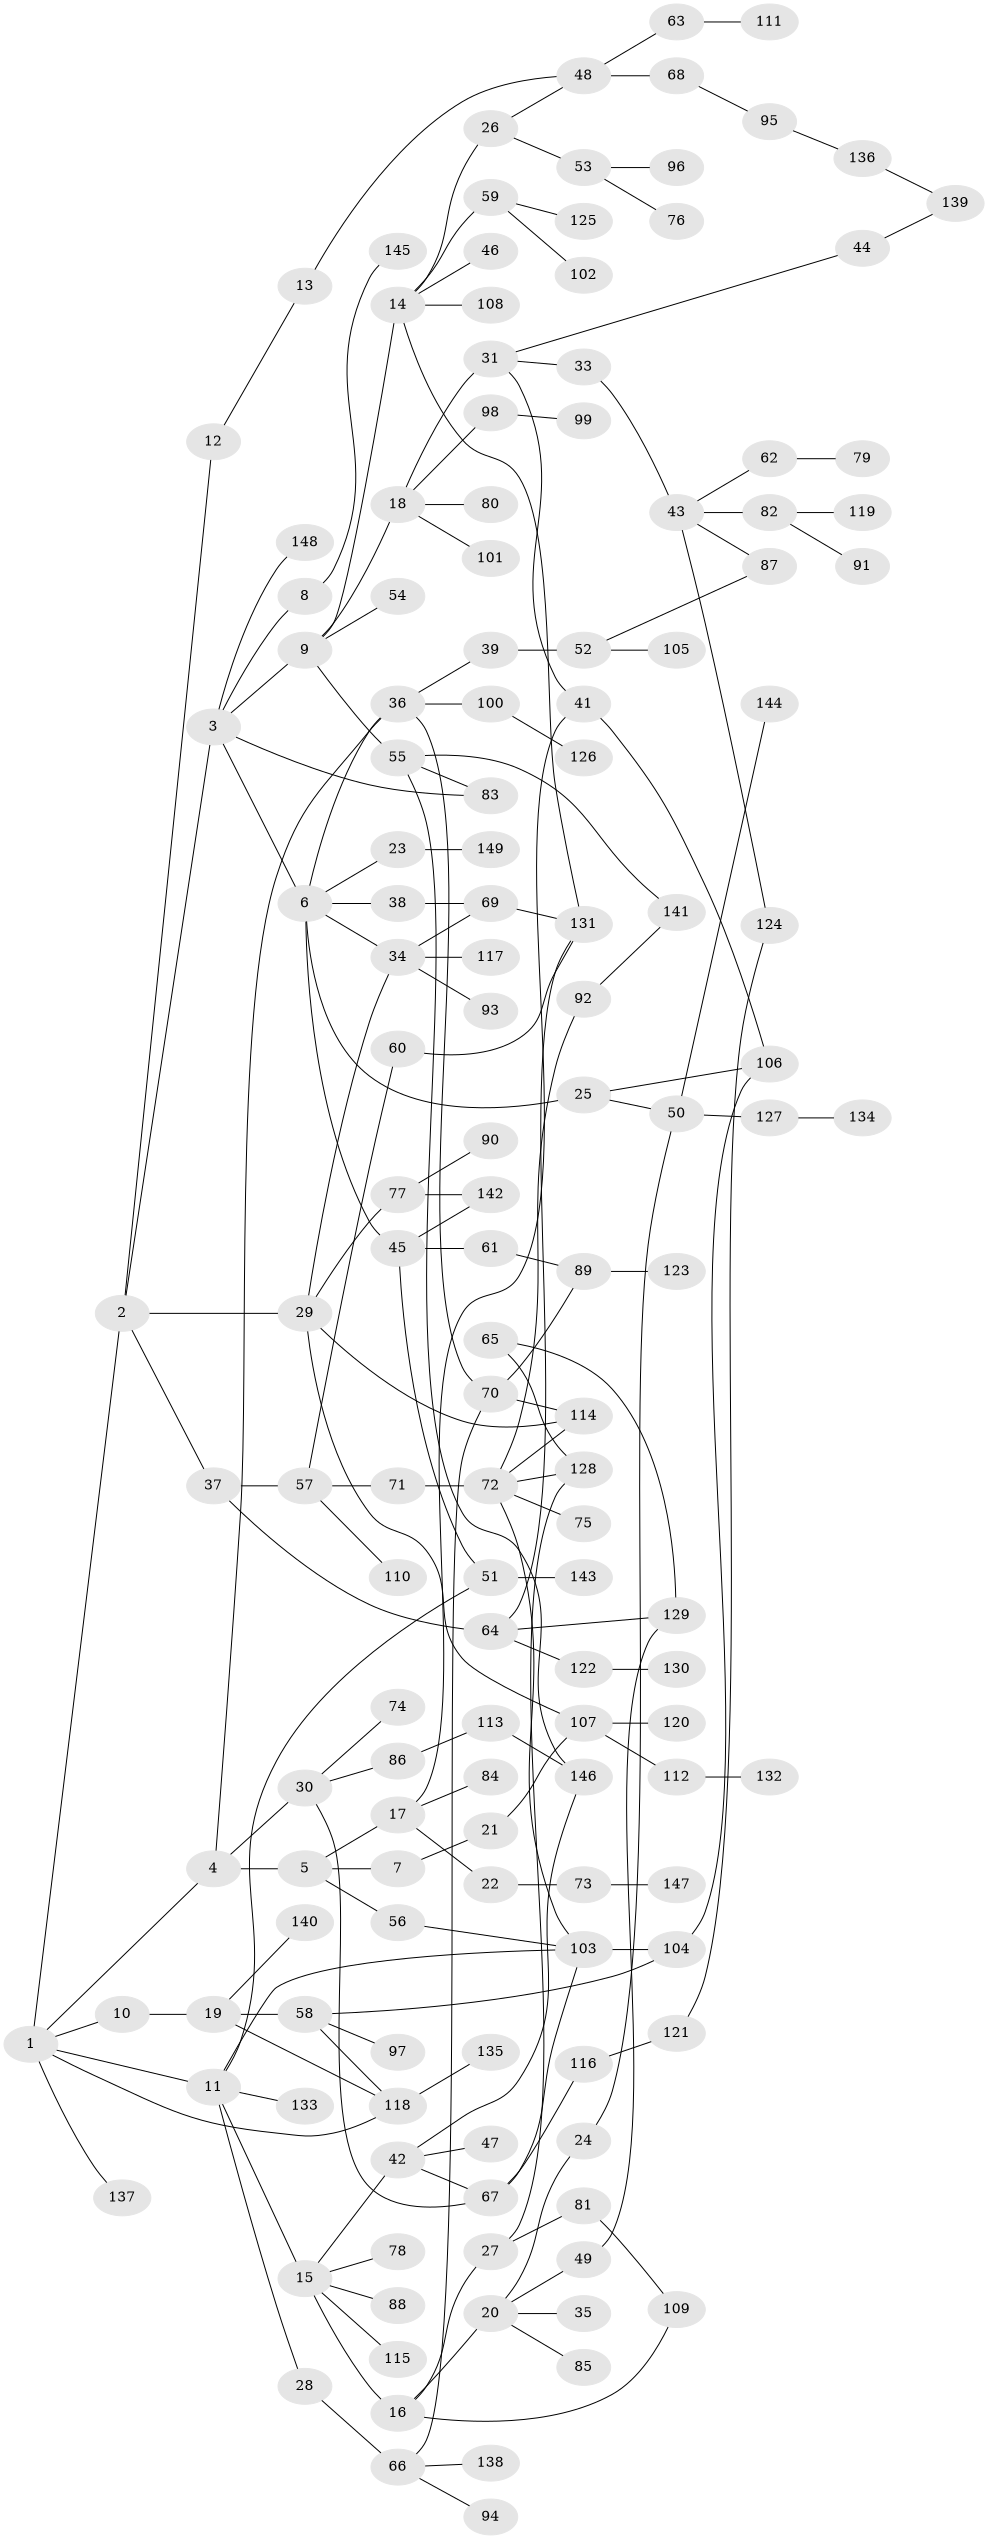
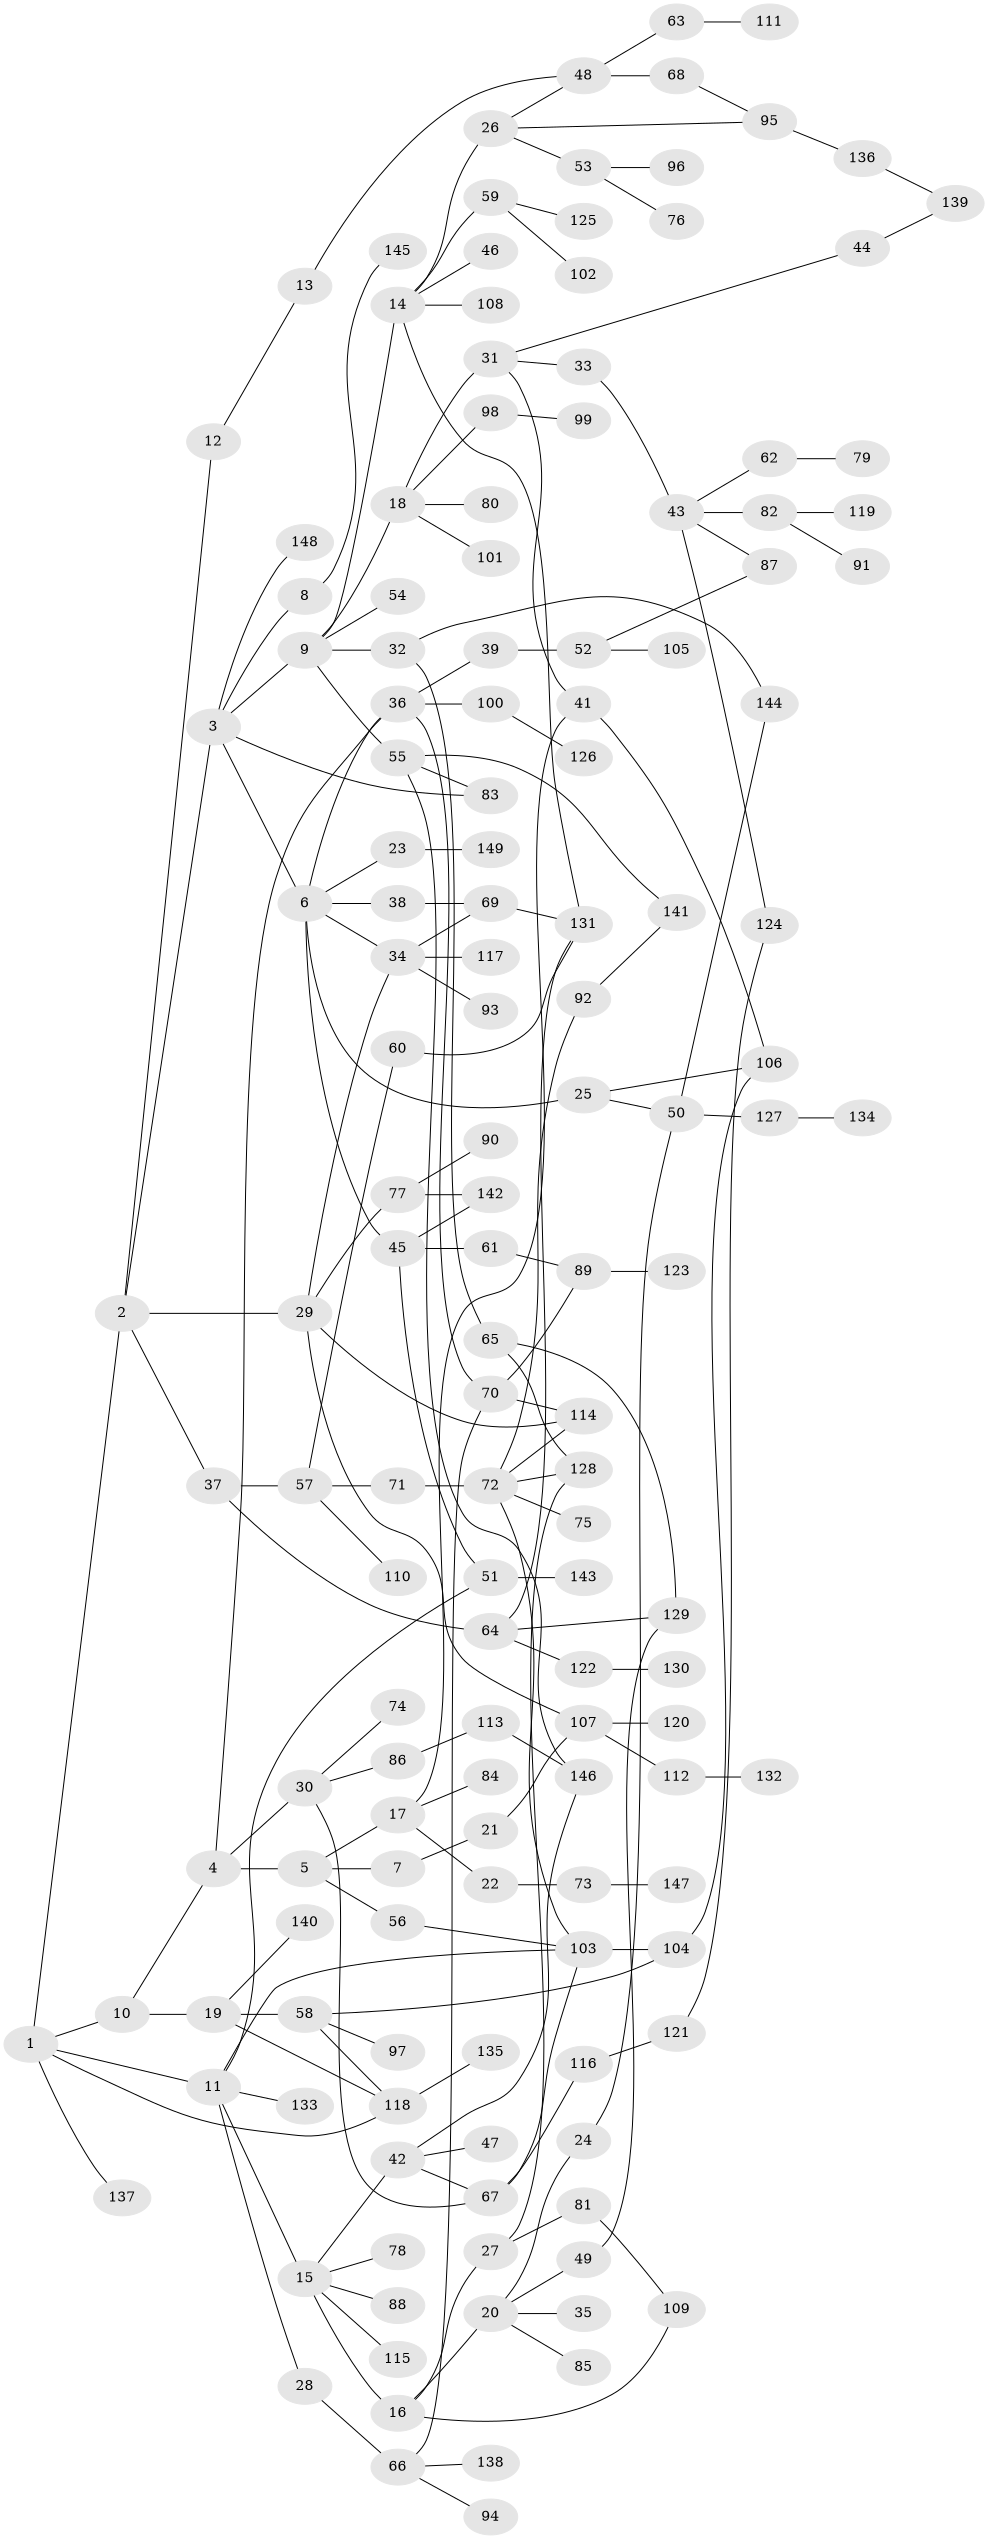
edge "95" -- "26": added
node "32": added
edge "4" -- "1": now "4" -- "10"
